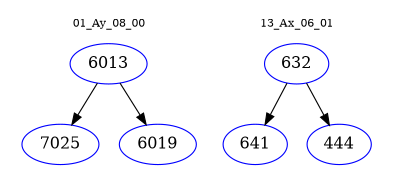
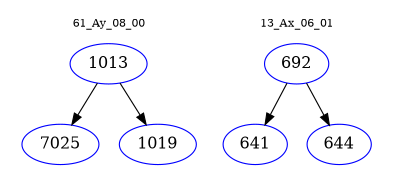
cluster "01_Ay_08_00": label "01_Ay_08_00" -> "61_Ay_08_00"
node "6013": label "6013" -> "1013"
node "632": label "632" -> "692"
node "6019": label "6019" -> "1019"
node "444": label "444" -> "644"
